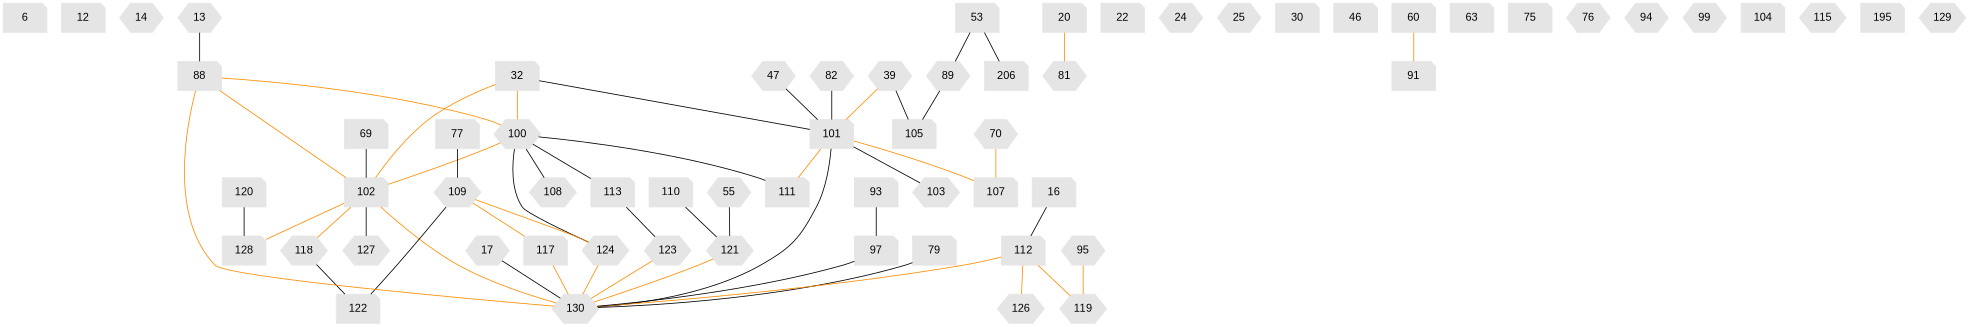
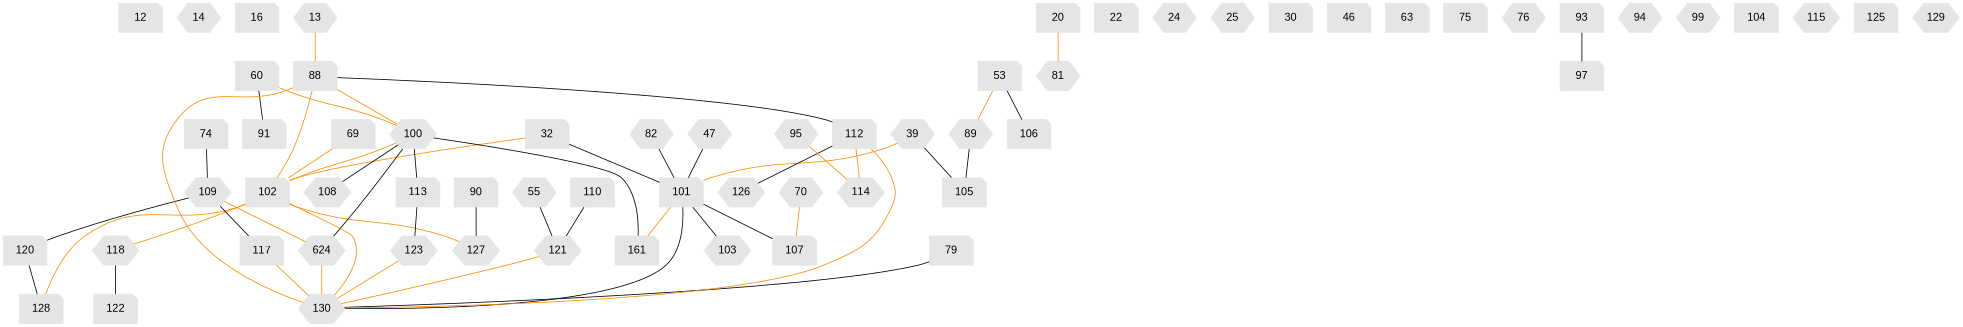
node "6": removed
node "195": label "195" -> "125"
edge "13" -- "88": color black -> darkorange
edge "53" -- "89": color black -> darkorange
edge "60" -- "91": color darkorange -> black
node "206": label "206" -> "106"
edge "32" -- "100": now "60" -- "100"
node "77": label "77" -> "74"
edge "101" -- "107": color darkorange -> black
edge "69" -- "102": color black -> darkorange
node "90": added
node "111": label "111" -> "161"
edge "109" -- "117": color darkorange -> black
edge "102" -- "127": color black -> darkorange
edge "16" -- "112": now "88" -- "112"
edge "109" -- "122": now "109" -- "120"
node "17": removed
node "124": label "124" -> "624"
edge "112" -- "126": color darkorange -> black
edge "97" -- "130": removed
node "119": label "119" -> "114"
